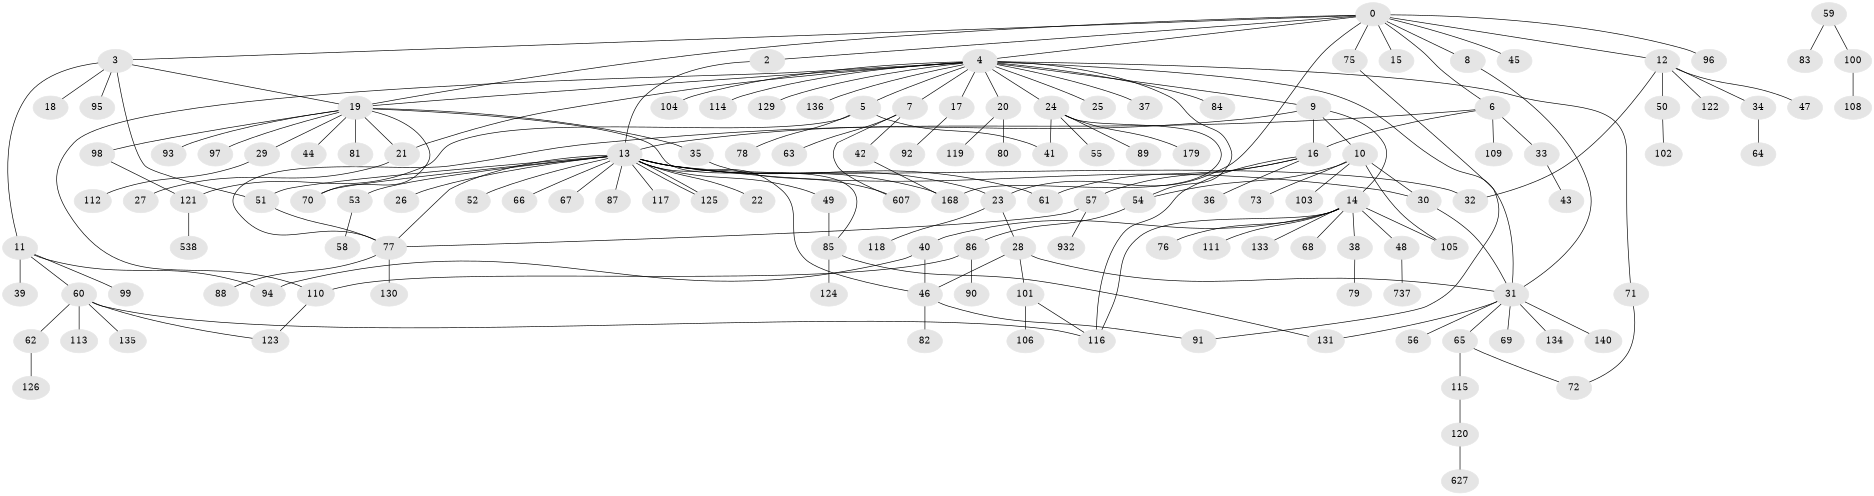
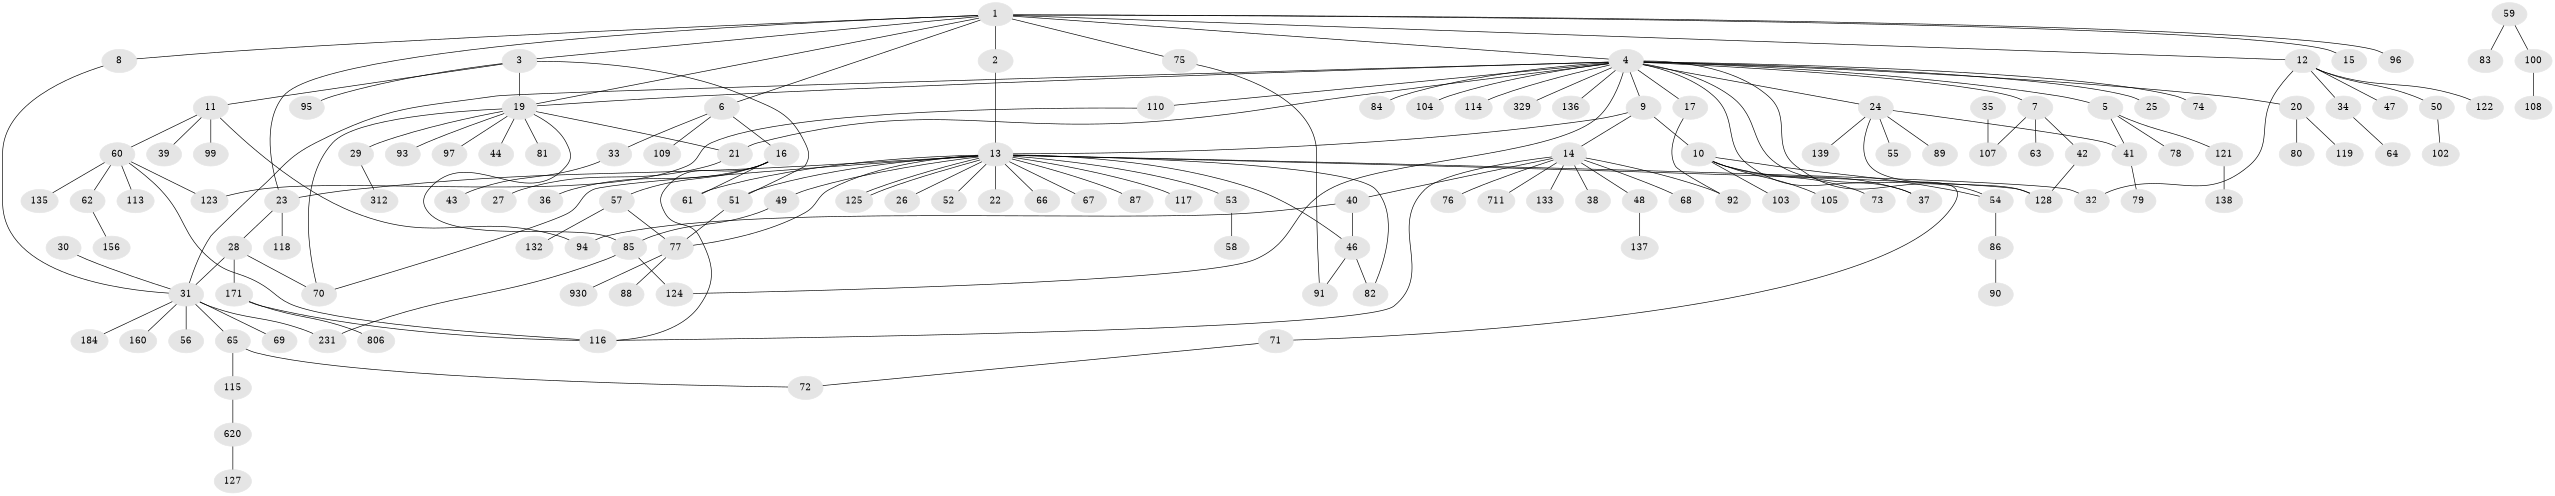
node "0": label "0" -> "1"
node "45": removed
node "18": removed
node "129": label "129" -> "329"
node "74": added
edge "19" -- "35": removed
edge "9" -- "16": removed
edge "6" -- "77": removed
node "98": removed
node "179": label "179" -> "139"
edge "10" -- "30": now "10" -- "37"
edge "13" -- "30": now "13" -- "82"
node "112": label "112" -> "312"
node "607": label "607" -> "107"
node "168": label "168" -> "128"
edge "14" -- "105": now "14" -- "92"
node "538": label "538" -> "138"
node "932": label "932" -> "132"
node "111": label "111" -> "711"
edge "28" -- "46": now "28" -- "70"
edge "4" -- "124": added
edge "38" -- "79": now "41" -- "79"
edge "86" -- "110": removed
node "130": label "130" -> "930"
node "101": label "101" -> "171"
node "737": label "737" -> "137"
node "106": label "106" -> "806"
node "131": label "131" -> "231"
node "134": label "134" -> "184"
node "140": label "140" -> "160"
node "126": label "126" -> "156"
node "120": label "120" -> "620"
node "627": label "627" -> "127"
